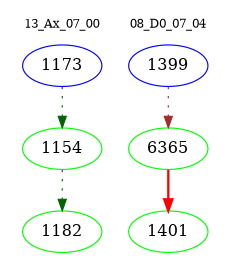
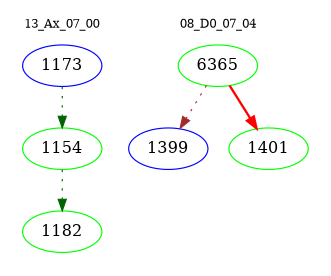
edge "1399" -> "6365": reversed
